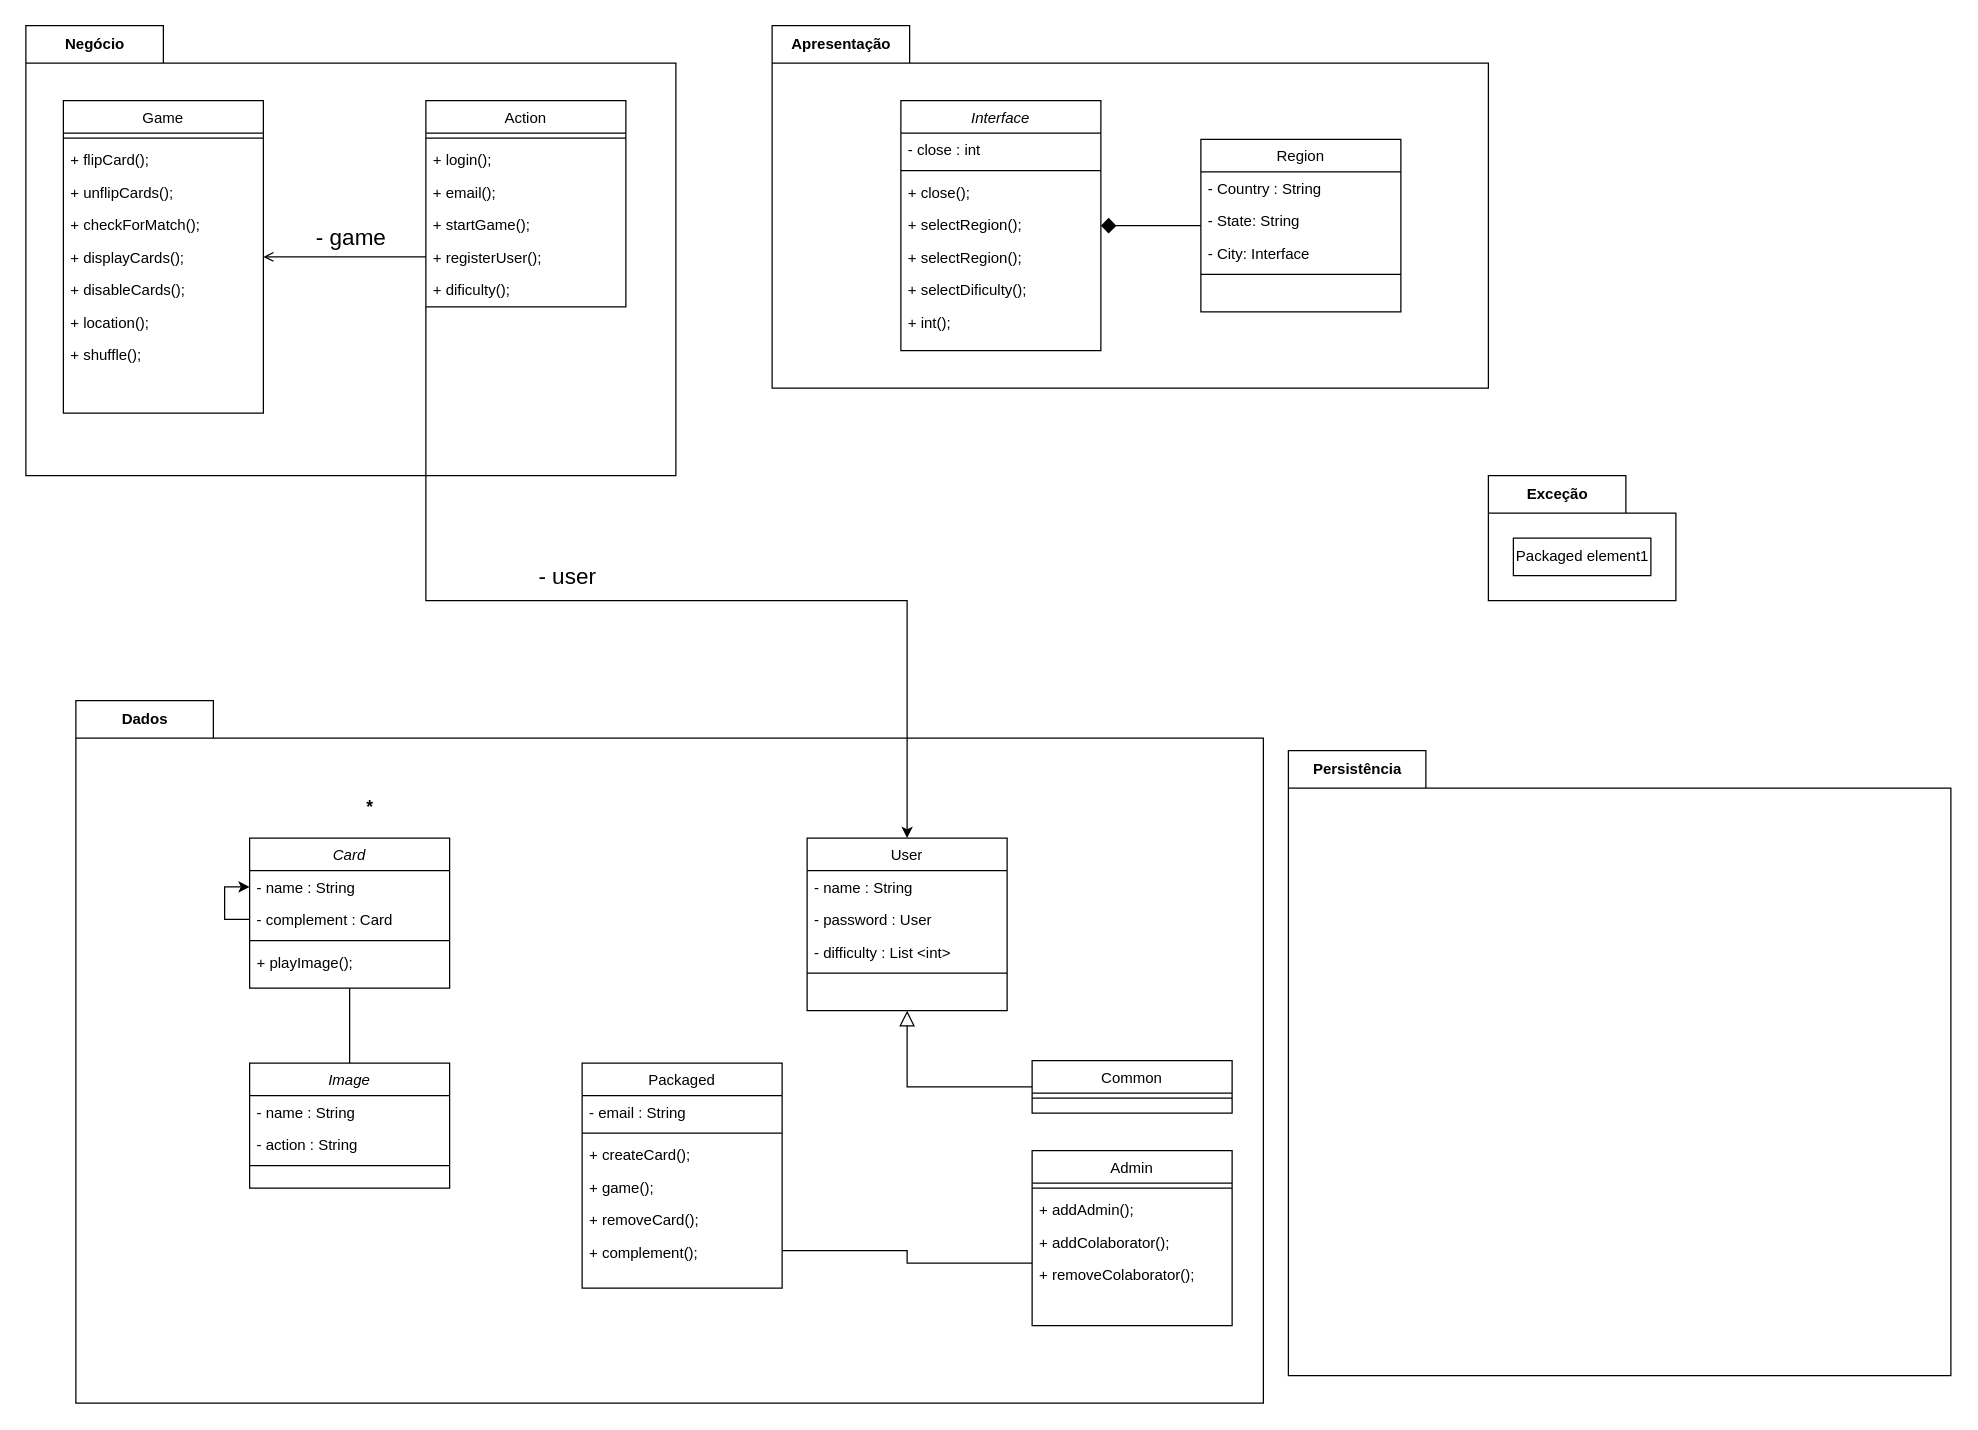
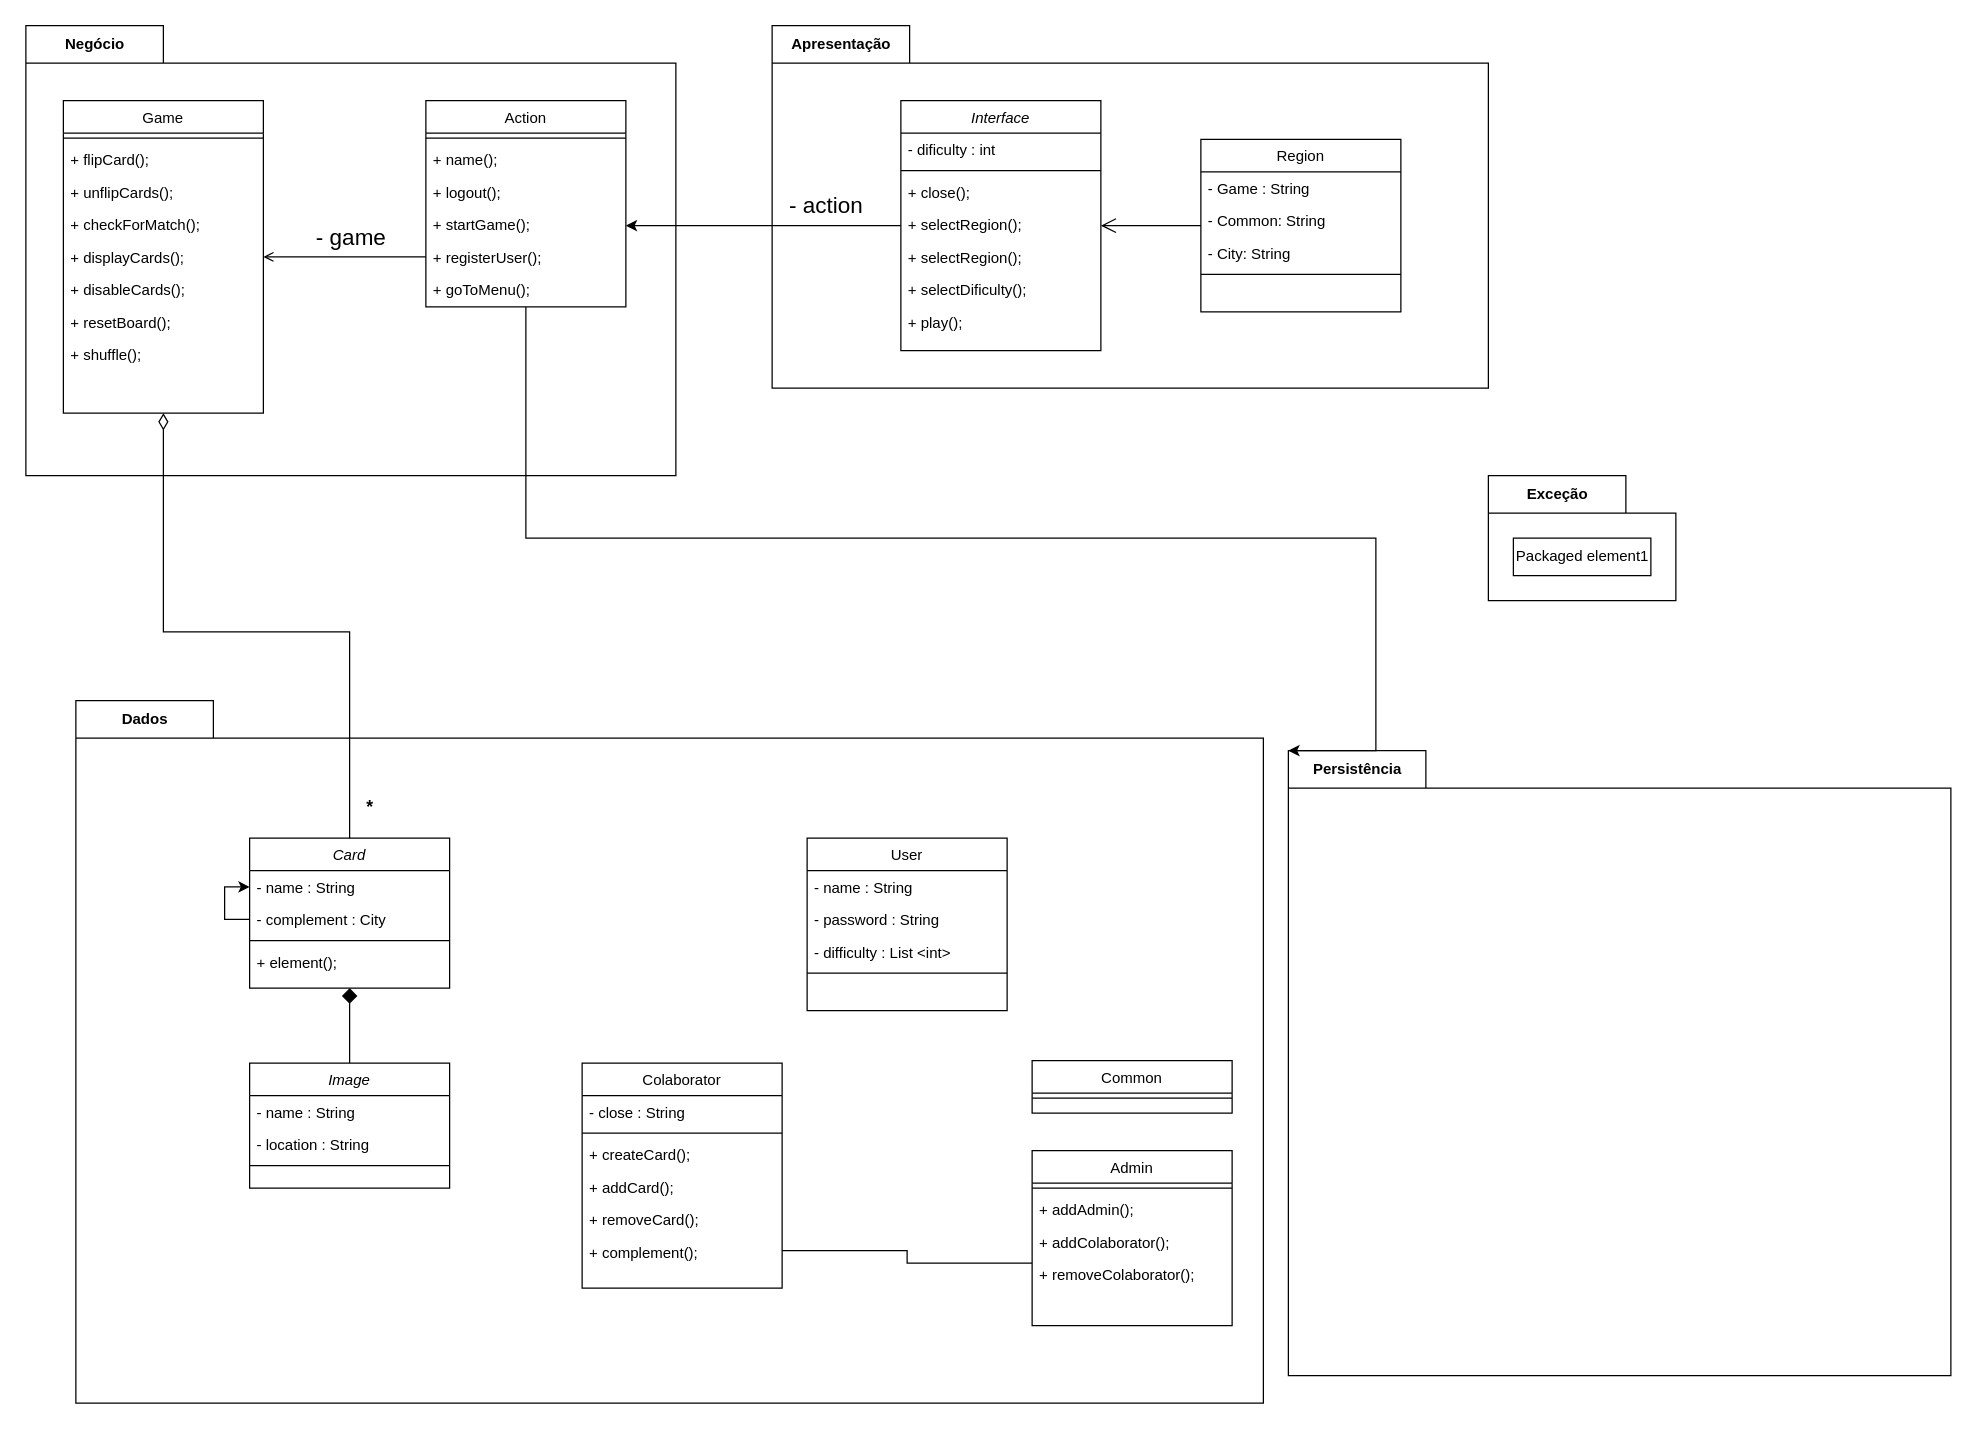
node "- close : int": label "- close : int" -> "- dificulty : int"
node "+ login();": label "+ login();" -> "+ name();"
node "- Country : String": label "- Country : String" -> "- Game : String"
node "+ email();": label "+ email();" -> "+ logout();"
node "- State: String": label "- State: String" -> "- Common: String"
edge "Interface" -> "Action": added, label "- action"
edge "Region" -> "Interface": arrowhead diamond -> open
node "- City: Interface": label "- City: Interface" -> "- City: String"
node "+ dificulty();": label "+ dificulty();" -> "+ goToMenu();"
node "+ location();": label "+ location();" -> "+ resetBoard();"
node "+ int();": label "+ int();" -> "+ play();"
edge "Action" -> "Persistência": added
edge "Action" -> "User": removed, label "- user"
edge "Card" -> "Game": added
node "- complement : Card": label "- complement : Card" -> "- complement : City"
node "- password : User": label "- password : User" -> "- password : String"
node "+ playImage();": label "+ playImage();" -> "+ element();"
edge "Card" -- "Image": arrowhead none -> diamond
node "Packaged": label "Packaged" -> "Colaborator"
edge "Common" -> "User": removed
node "- email : String": label "- email : String" -> "- close : String"
node "- action : String": label "- action : String" -> "- location : String"
node "+ game();": label "+ game();" -> "+ addCard();"
